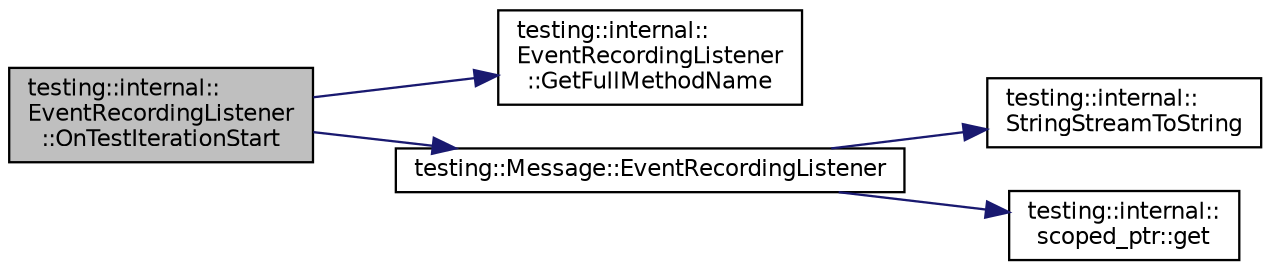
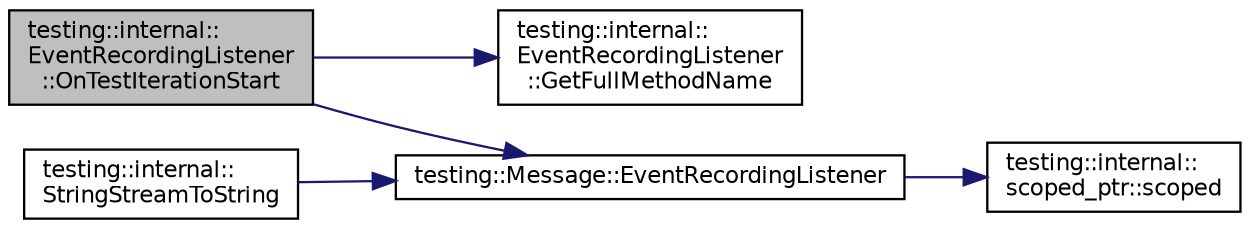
edge "testing::Message::EventRecordingListener" -> "testing::internal:: StringStreamToString": reversed
node "testing::internal:: scoped_ptr::get": label "testing::internal:: scoped_ptr::get" -> "testing::internal:: scoped_ptr::scoped"
